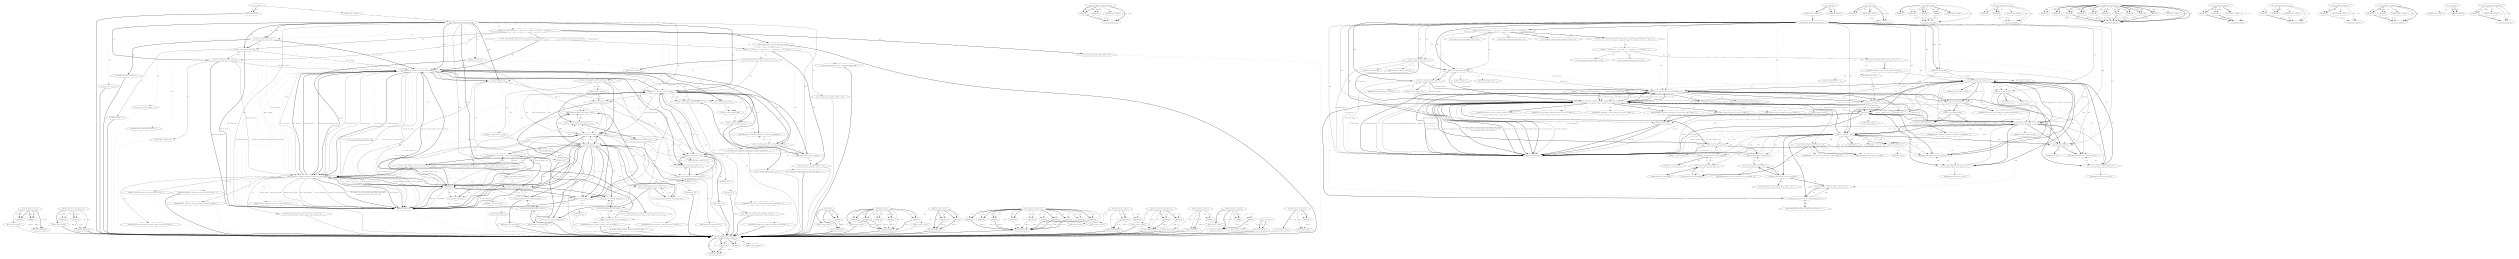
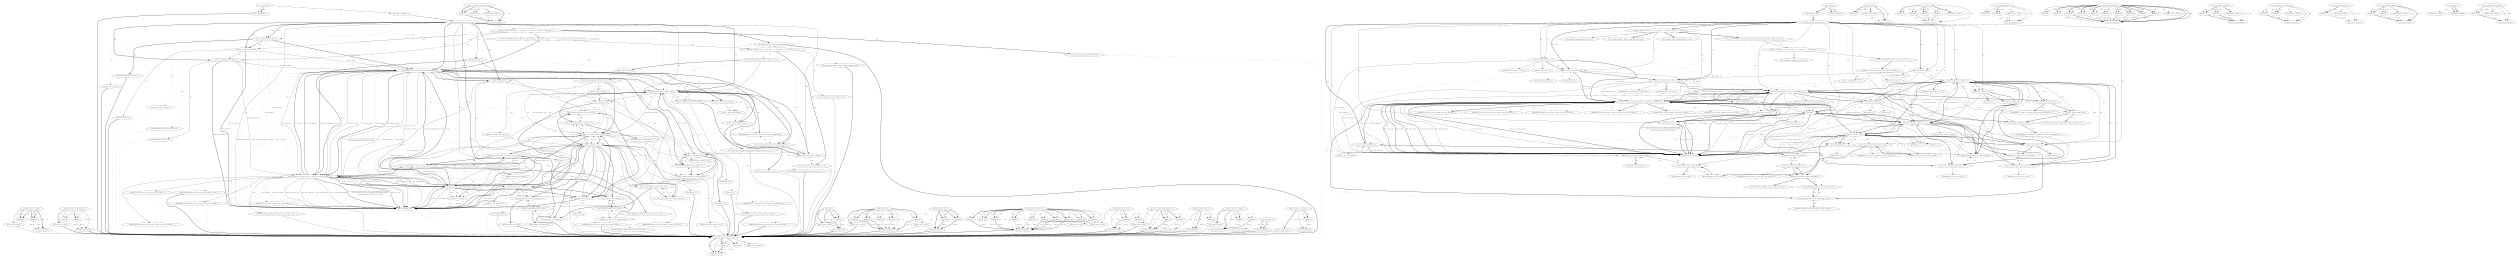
node "<(LOCAL,unsigned int j: unsigned int)<SUB>10</SUB>>": removed
